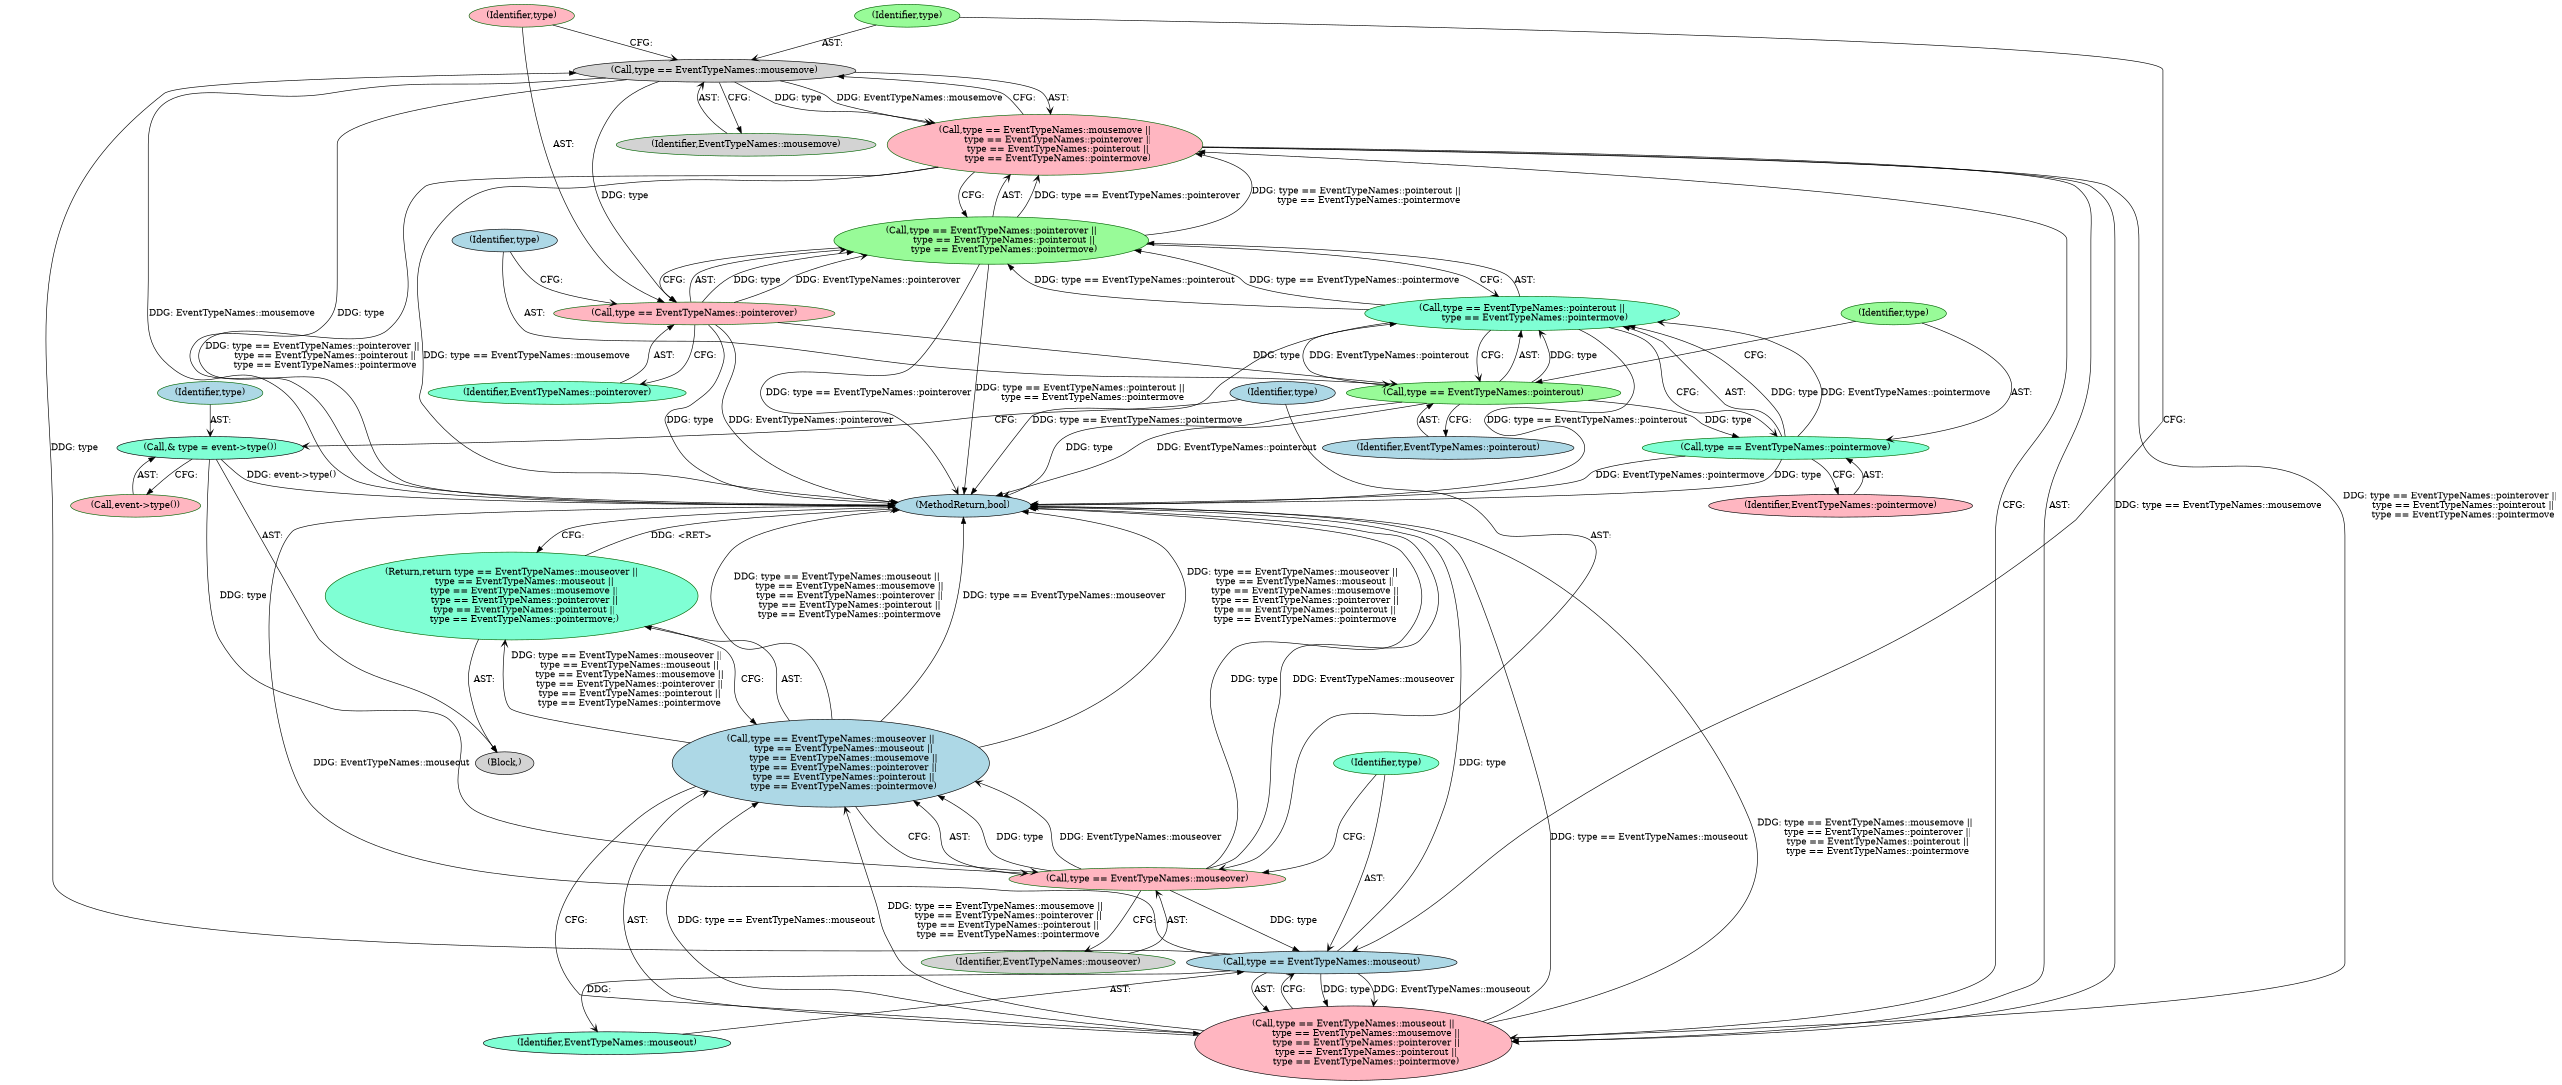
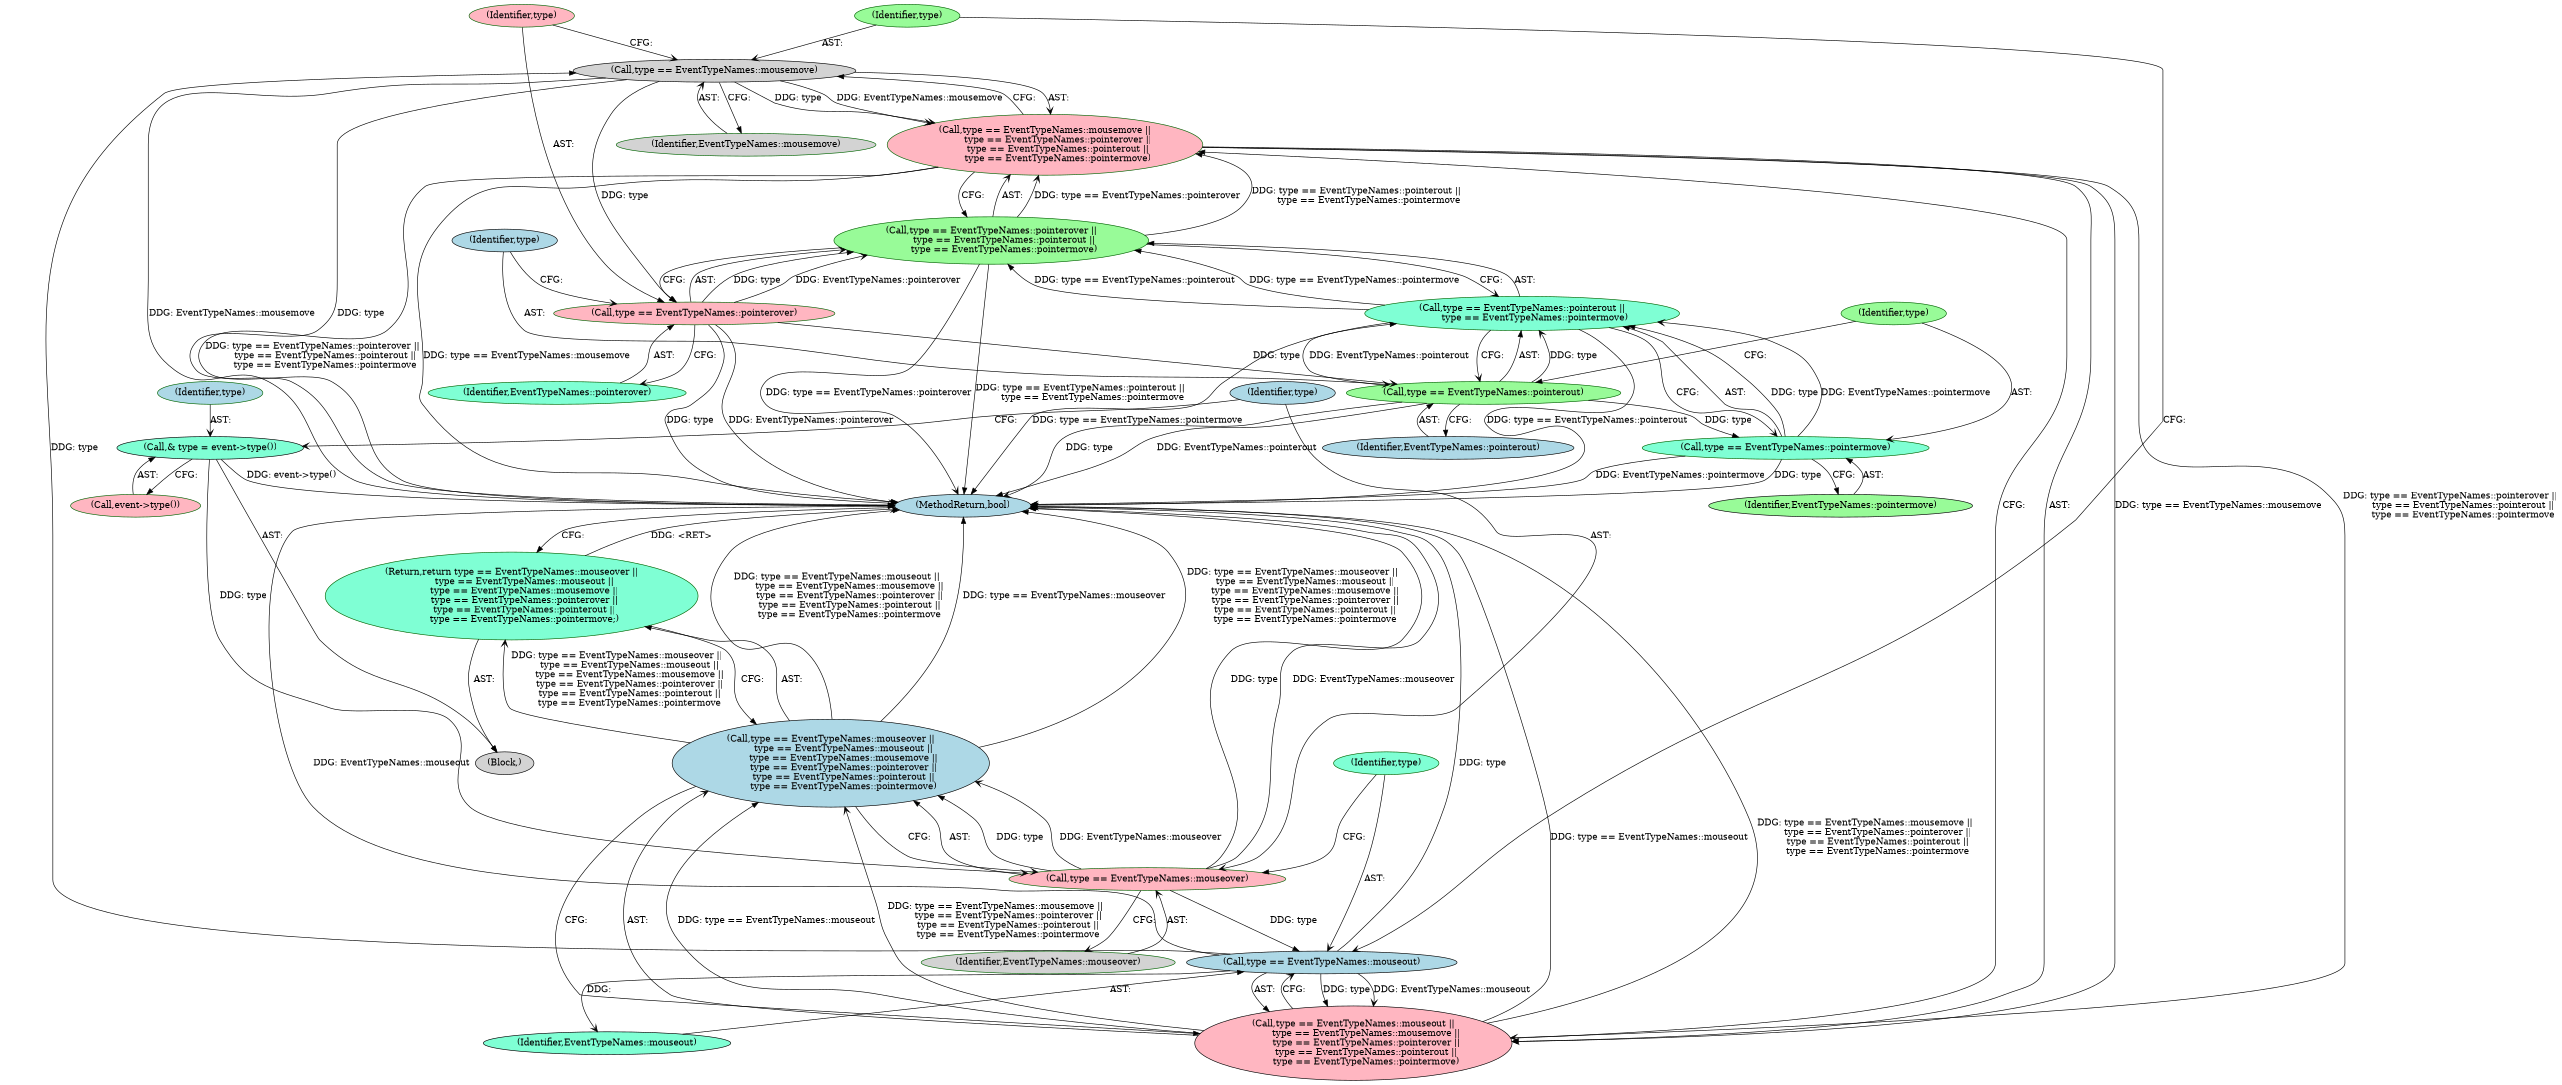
node "(Identifier,EventTypeNames::pointermove)": fillcolor lightpink -> palegreen
